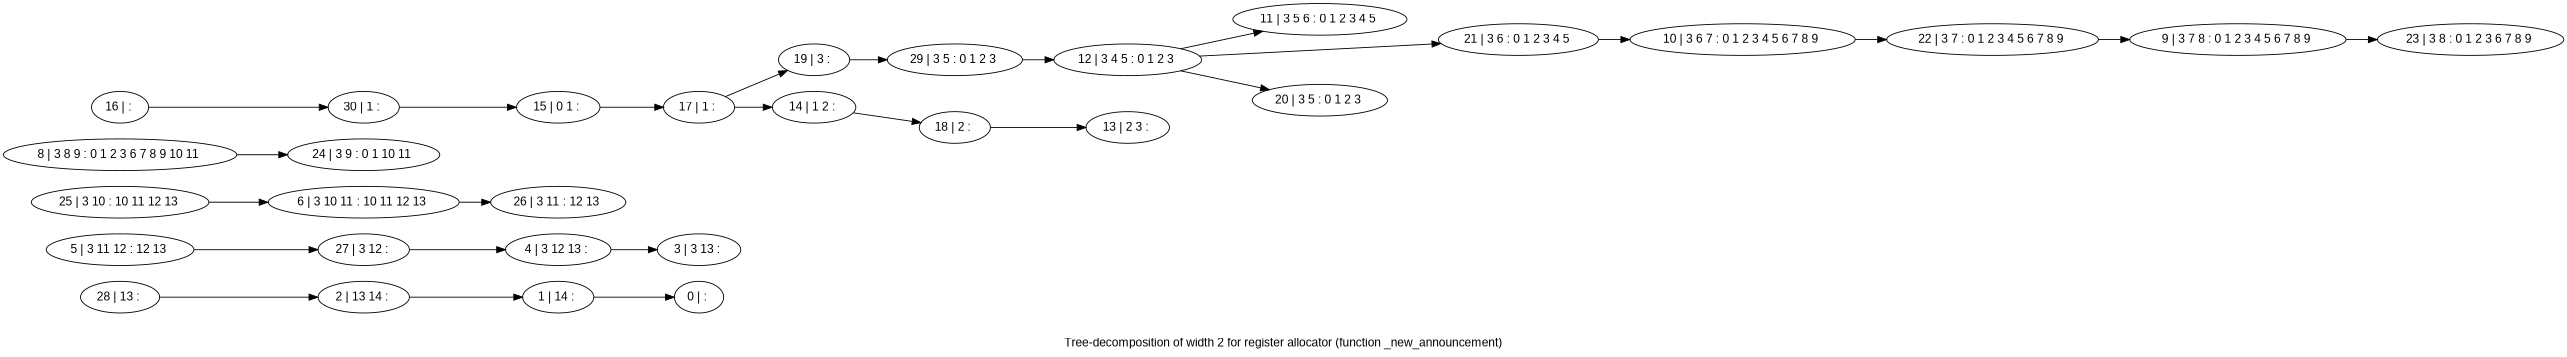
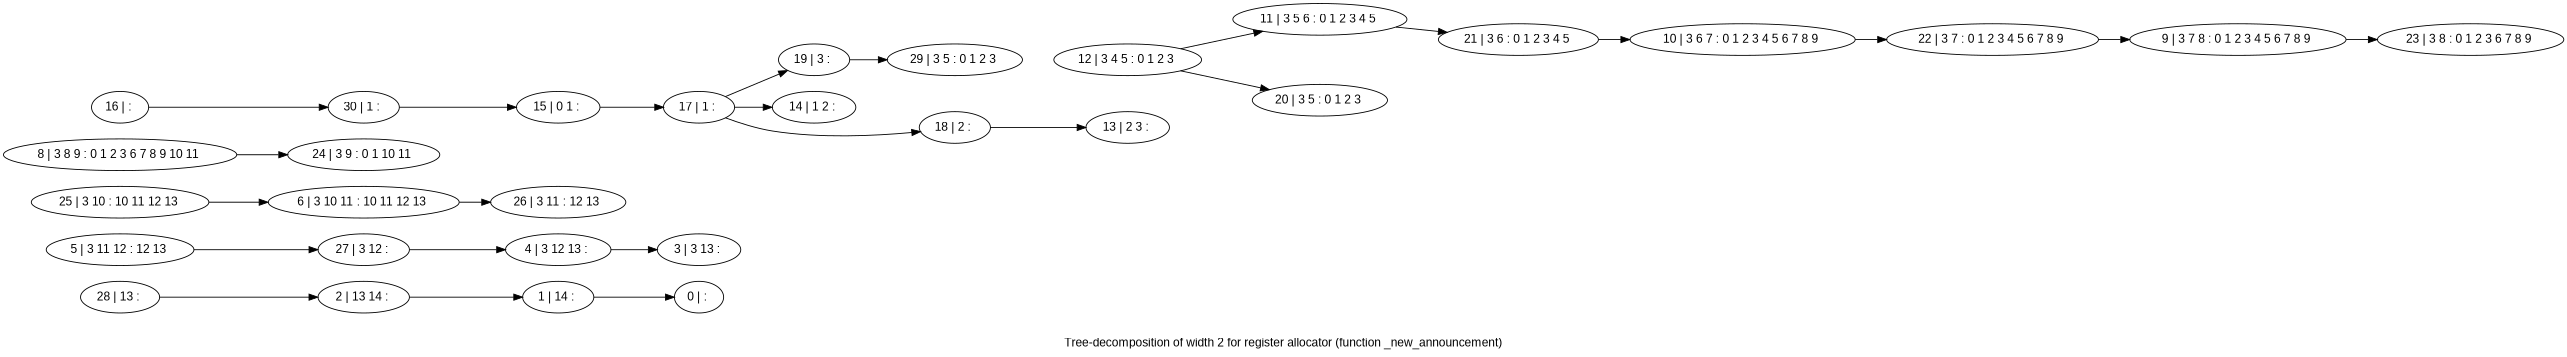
edge "12 | 3 4 5 : 0 1 2 3" -> "21 | 3 6 : 0 1 2 3 4 5": now "11 | 3 5 6 : 0 1 2 3 4 5" -> "21 | 3 6 : 0 1 2 3 4 5"
edge "29 | 3 5 : 0 1 2 3" -> "12 | 3 4 5 : 0 1 2 3": removed
edge "14 | 1 2 :" -> "18 | 2 :": now "17 | 1 :" -> "18 | 2 :"
